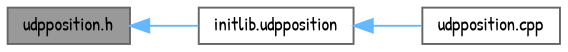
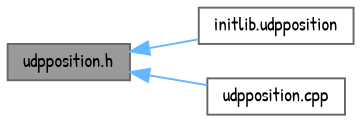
edge "udpposition.cpp" -> "initlib.udpposition": now "udpposition.cpp" -> "udpposition.h"
